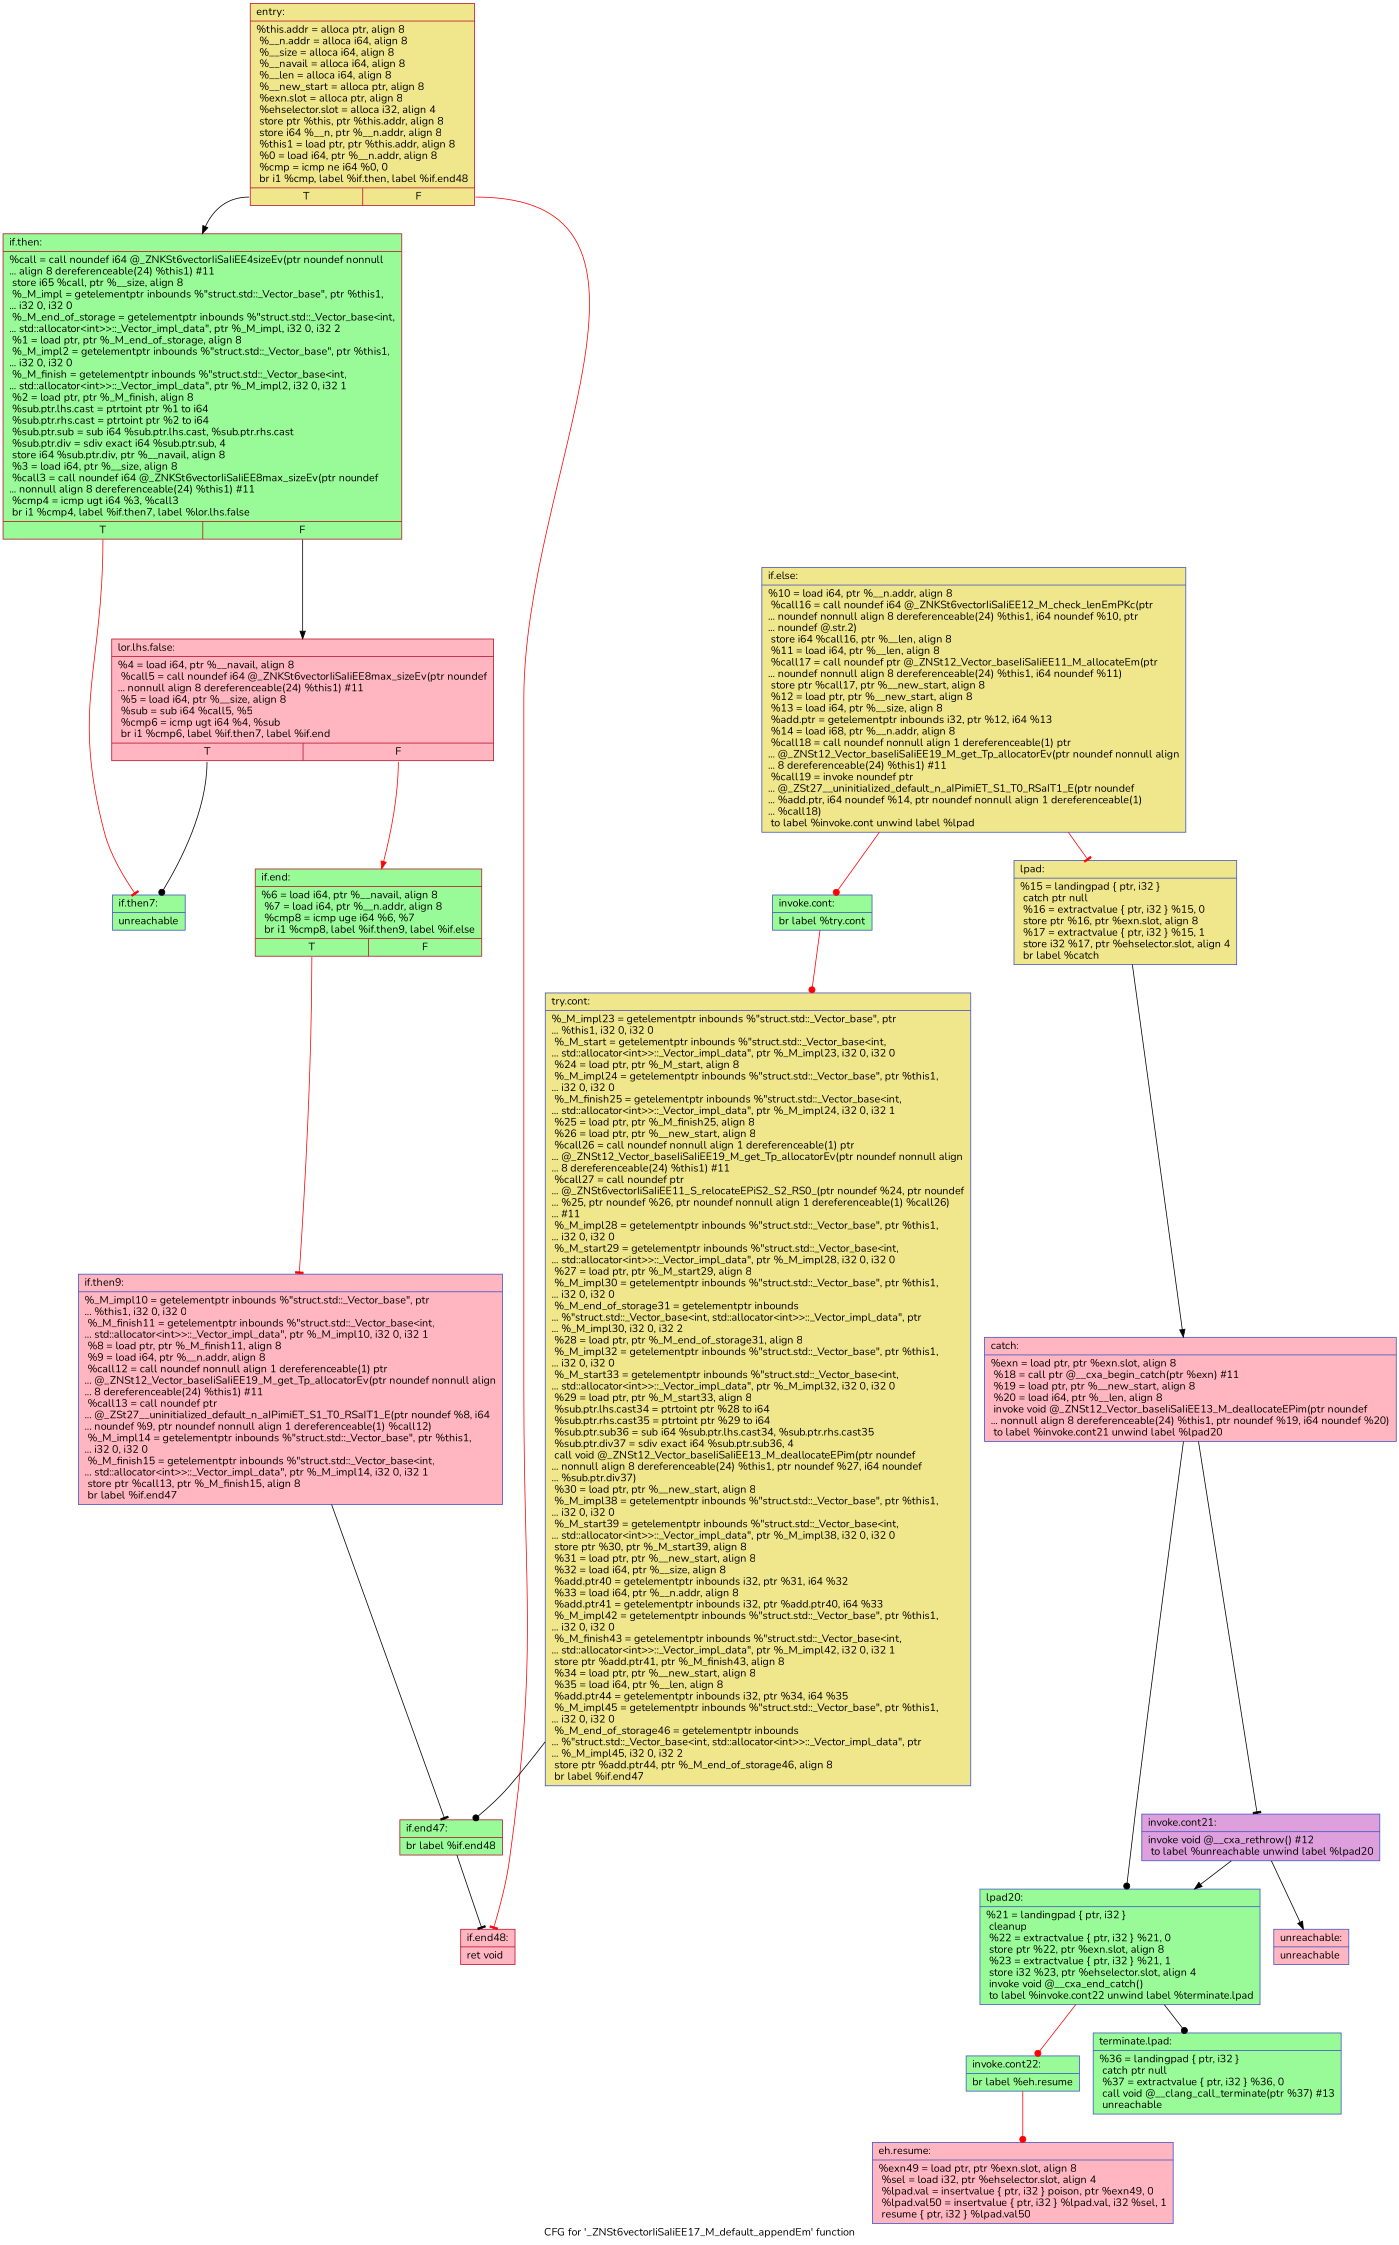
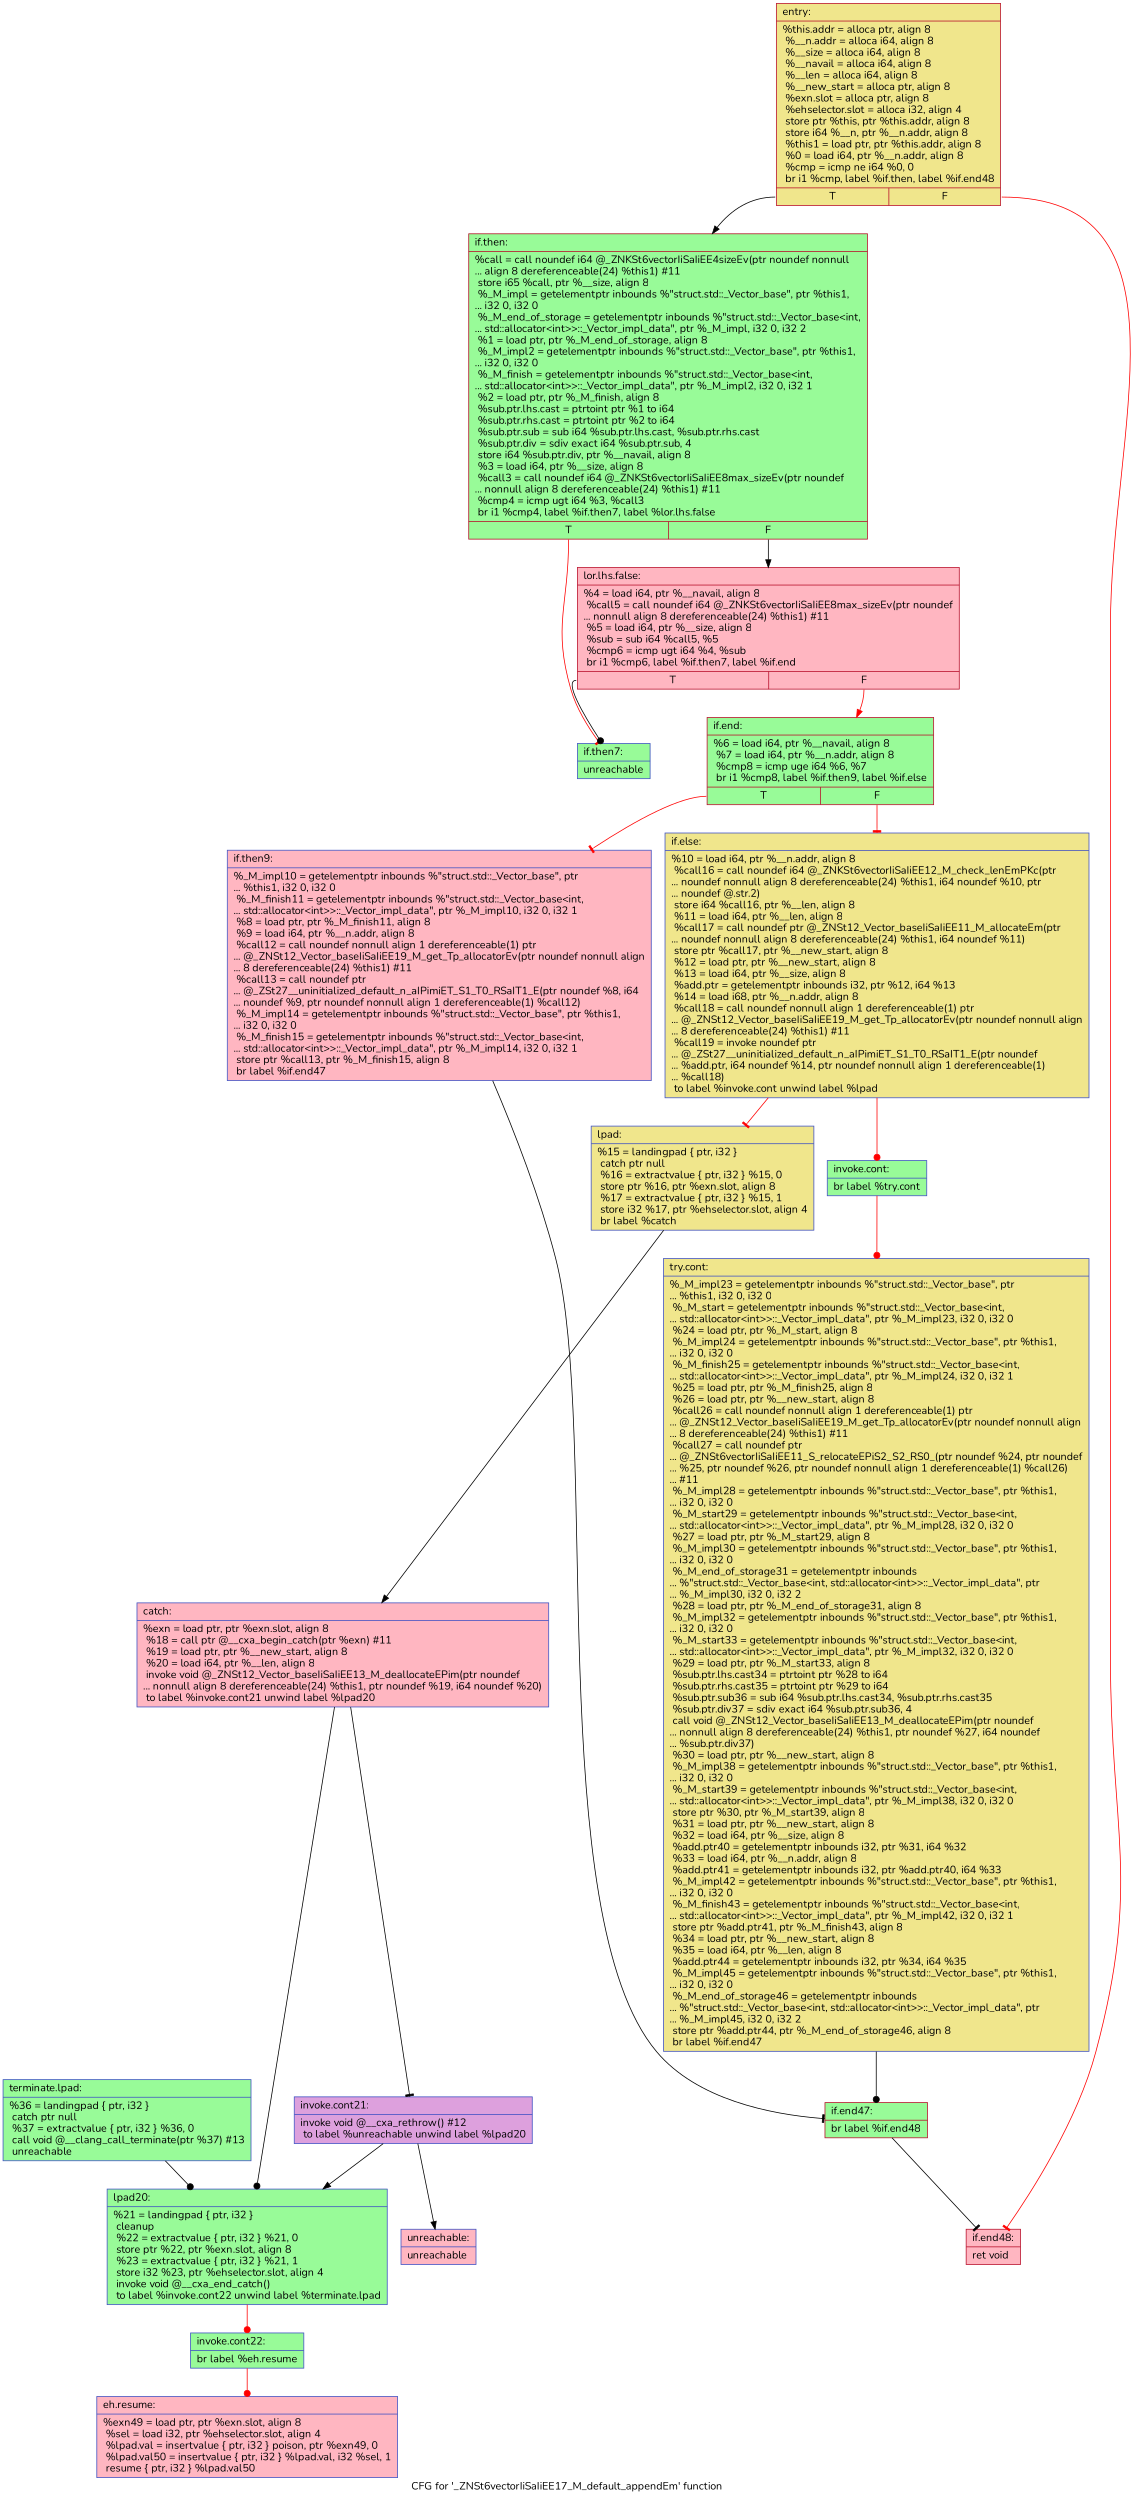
edge "if.end:" -> "if.else:": added
edge "lpad20:" -> "terminate.lpad:": reversed
